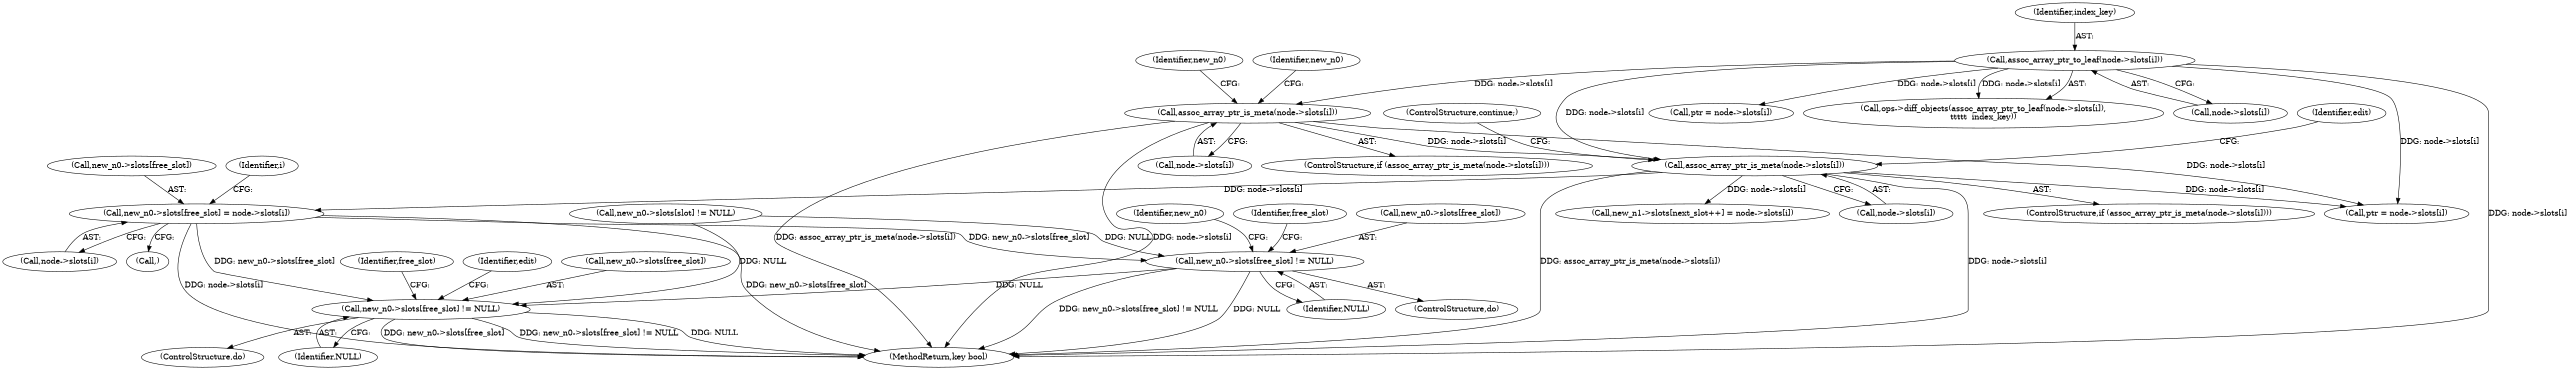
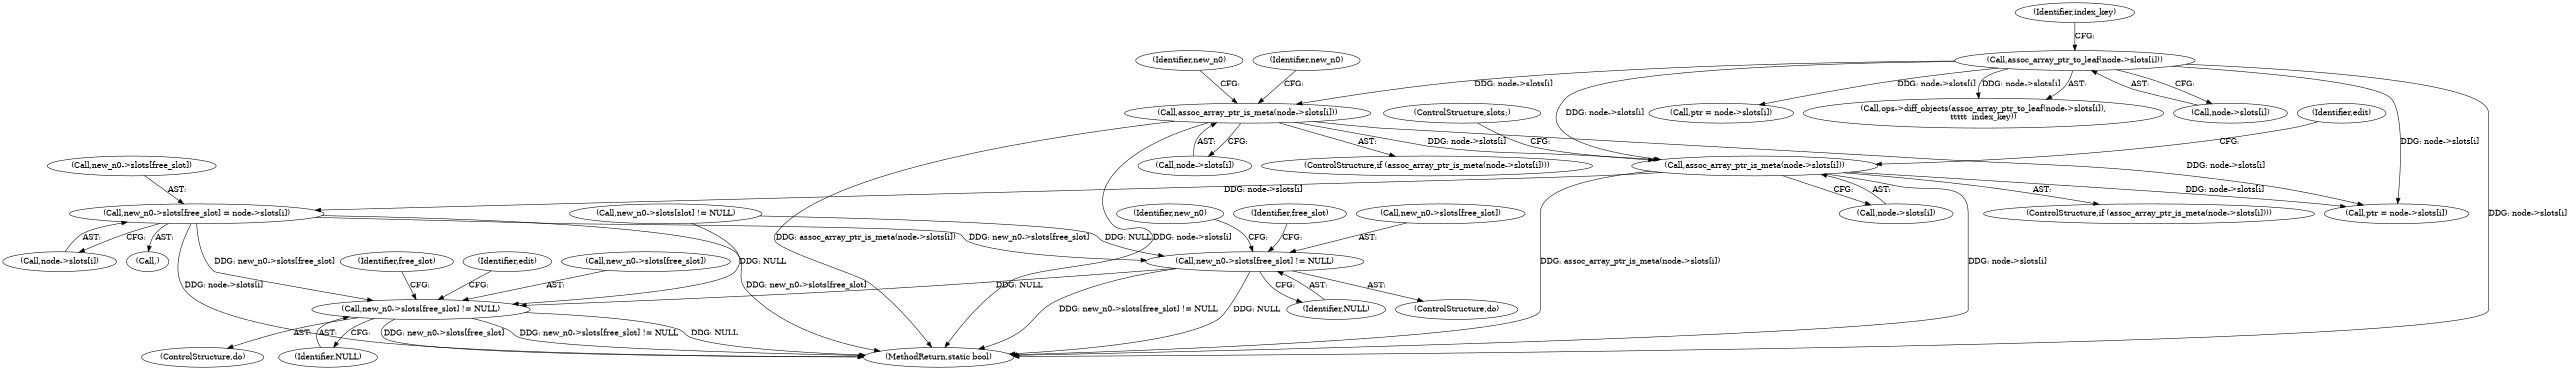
edge "(Identifier,index_key)" -> "(Call,assoc_array_ptr_to_leaf(node->slots[i]))": label "AST: " -> "CFG: "
node "(ControlStructure,continue;)": label "(ControlStructure,continue;)" -> "(ControlStructure,slots;)"
node "(Identifier,i)": removed
node "(Call,new_n1->slots[next_slot++] = node->slots[i])": removed
edge "(Call,new_n0->slots[free_slot] = node->slots[i])" -> "(Call,)": label "CFG: " -> "AST: "
node "(MethodReturn,key bool)": label "(MethodReturn,key bool)" -> "(MethodReturn,static bool)"
